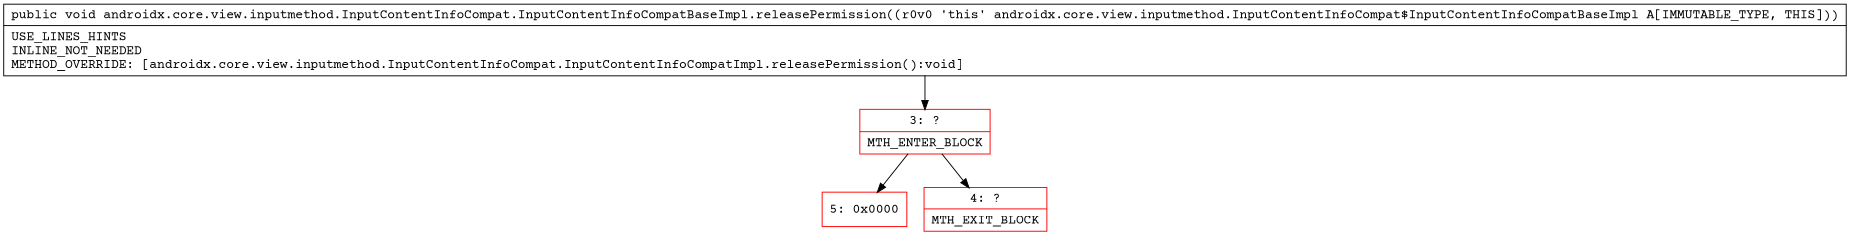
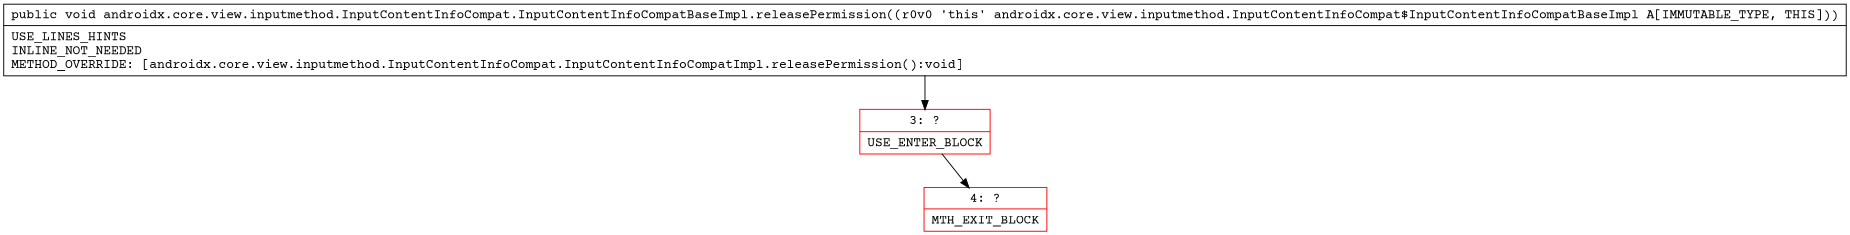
node "3: ?": text "MTH_ENTER_BLOCK" -> "USE_ENTER_BLOCK"
node "5: 0x0000": removed
